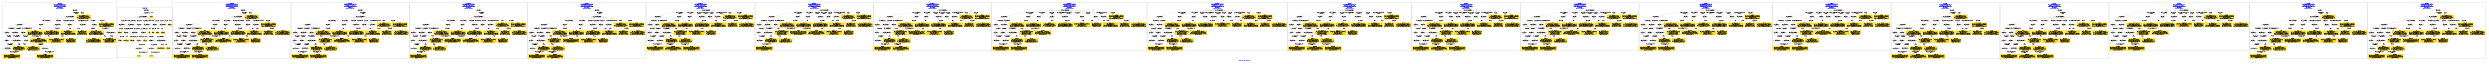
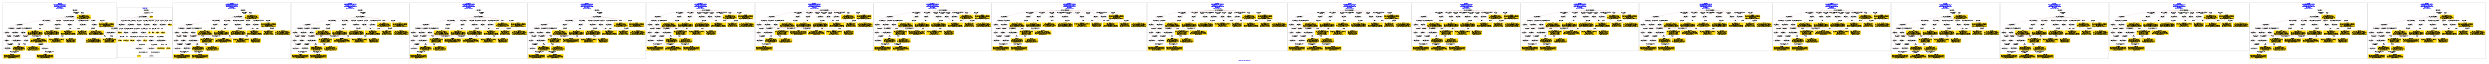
edge "E21_Person2" -> "E89_Actor_Appellation2": now "E21_Person2" -> "Dimensions"
node "Inscription": fillcolor lightgray -> gold
node "DeathDate": fillcolor gold -> lightgray
